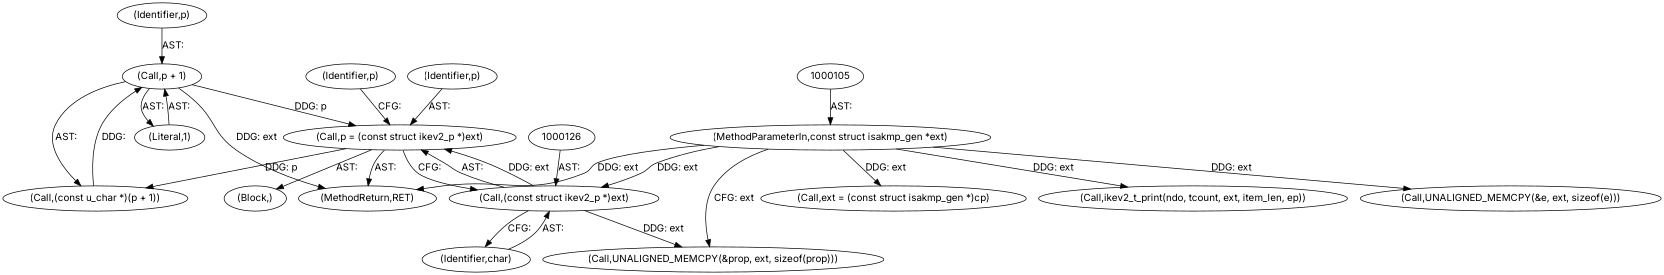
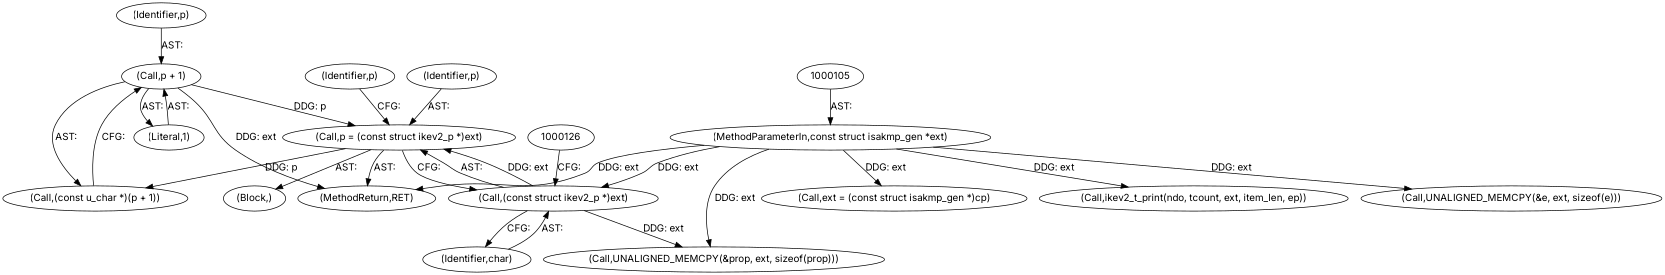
edge "(Call,(const u_char *)(p + 1))" -> "(Call,p + 1)": label "DDG: " -> "CFG: "
edge "1000126" -> "(Call,(const struct ikev2_p *)ext)": label "AST: " -> "CFG: "
edge "(MethodParameterIn,const struct isakmp_gen *ext)" -> "(Call,UNALIGNED_MEMCPY(&prop, ext, sizeof(prop)))": label "CFG: ext" -> "DDG: ext"
